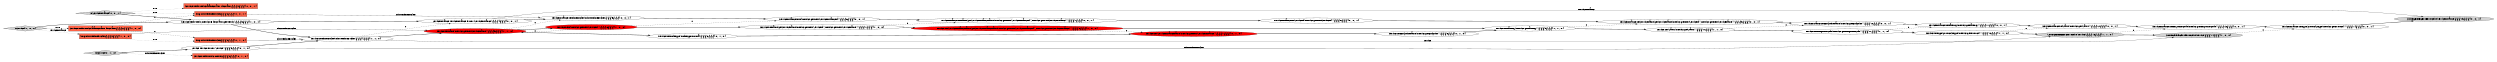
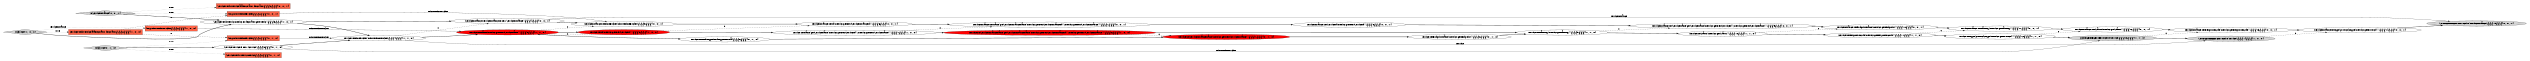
edge "long minuteTimeBucket@@@2@@@['1', '0', '0']" -> "long minuteTimeBucket@@@2@@@['0', '1', '0']": now "toService['0', '1', '0']" -> "long minuteTimeBucket@@@2@@@['0', '1', '0']"
edge "toService['0', '1', '0']" -> "ServiceMeshMetric metrics@@@2@@@['0', '1', '0']": label "minuteTimeBucket" -> "true"
